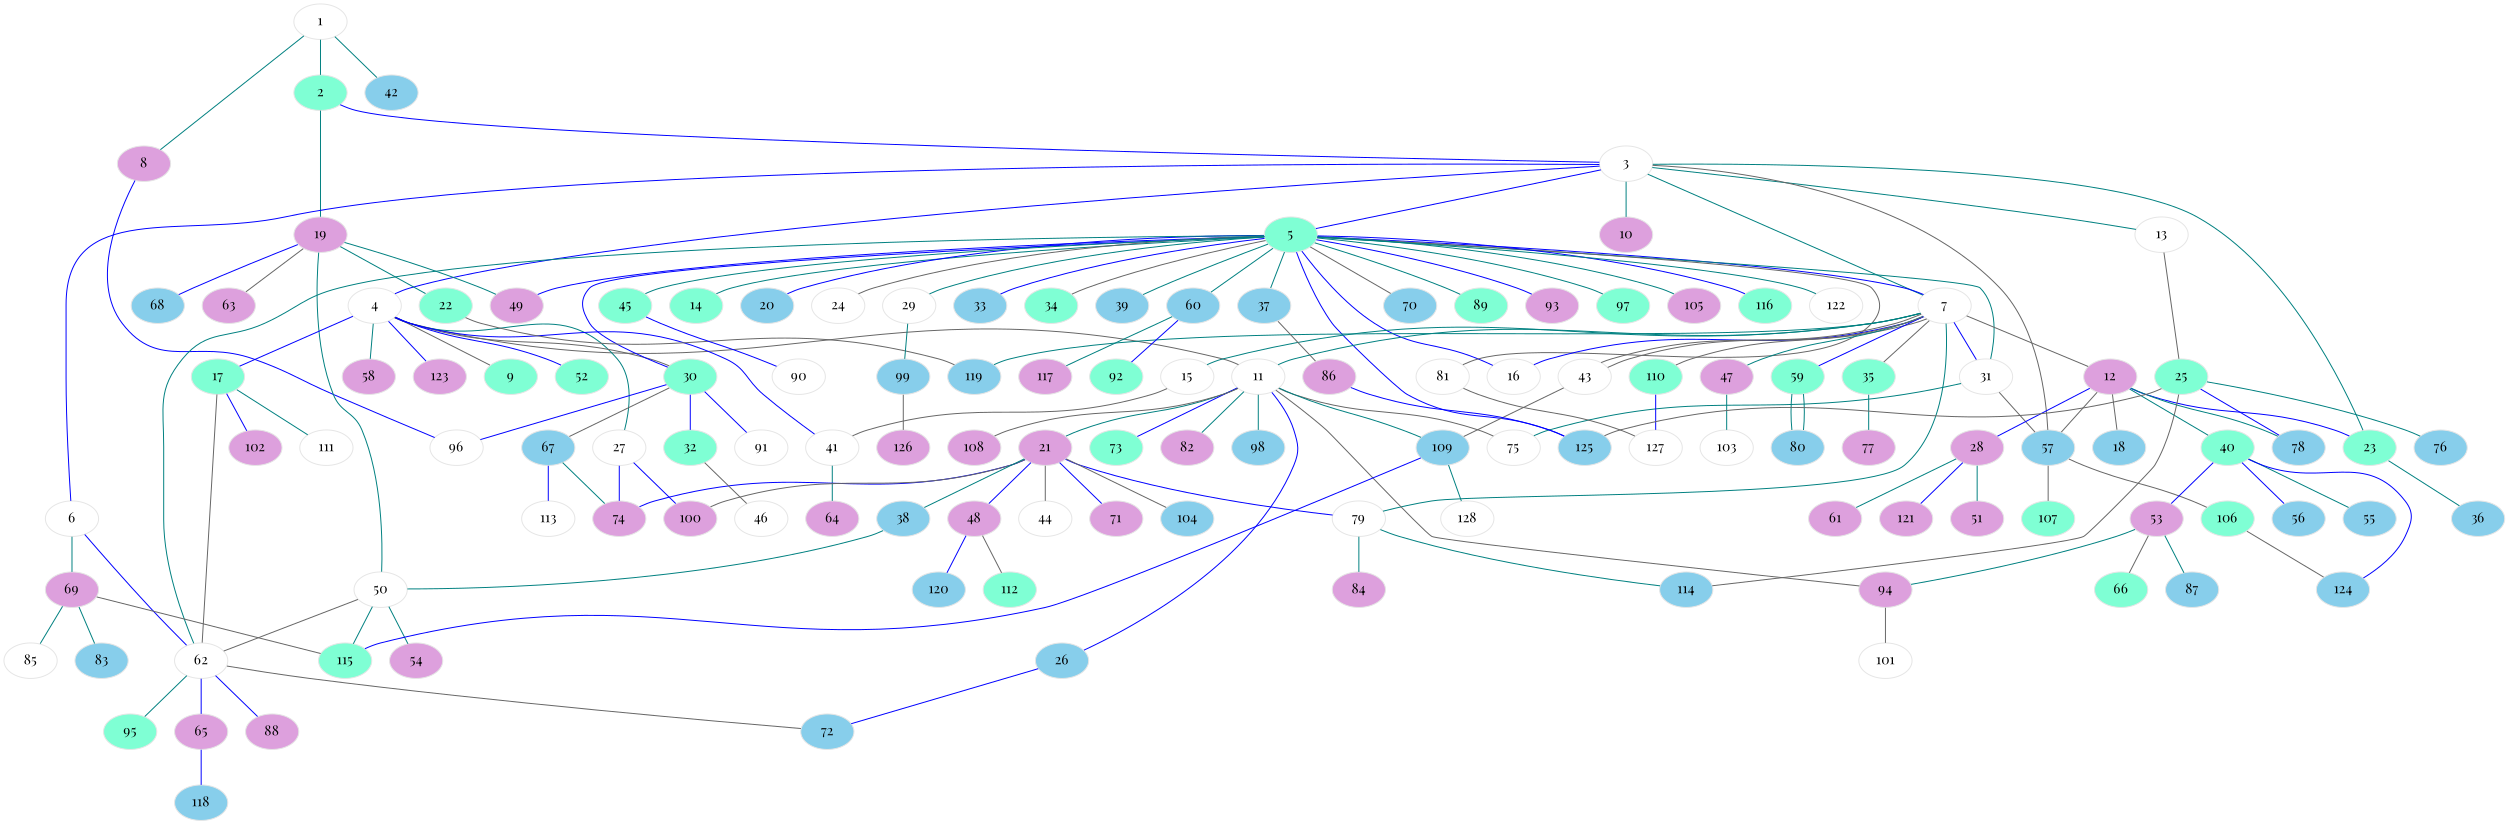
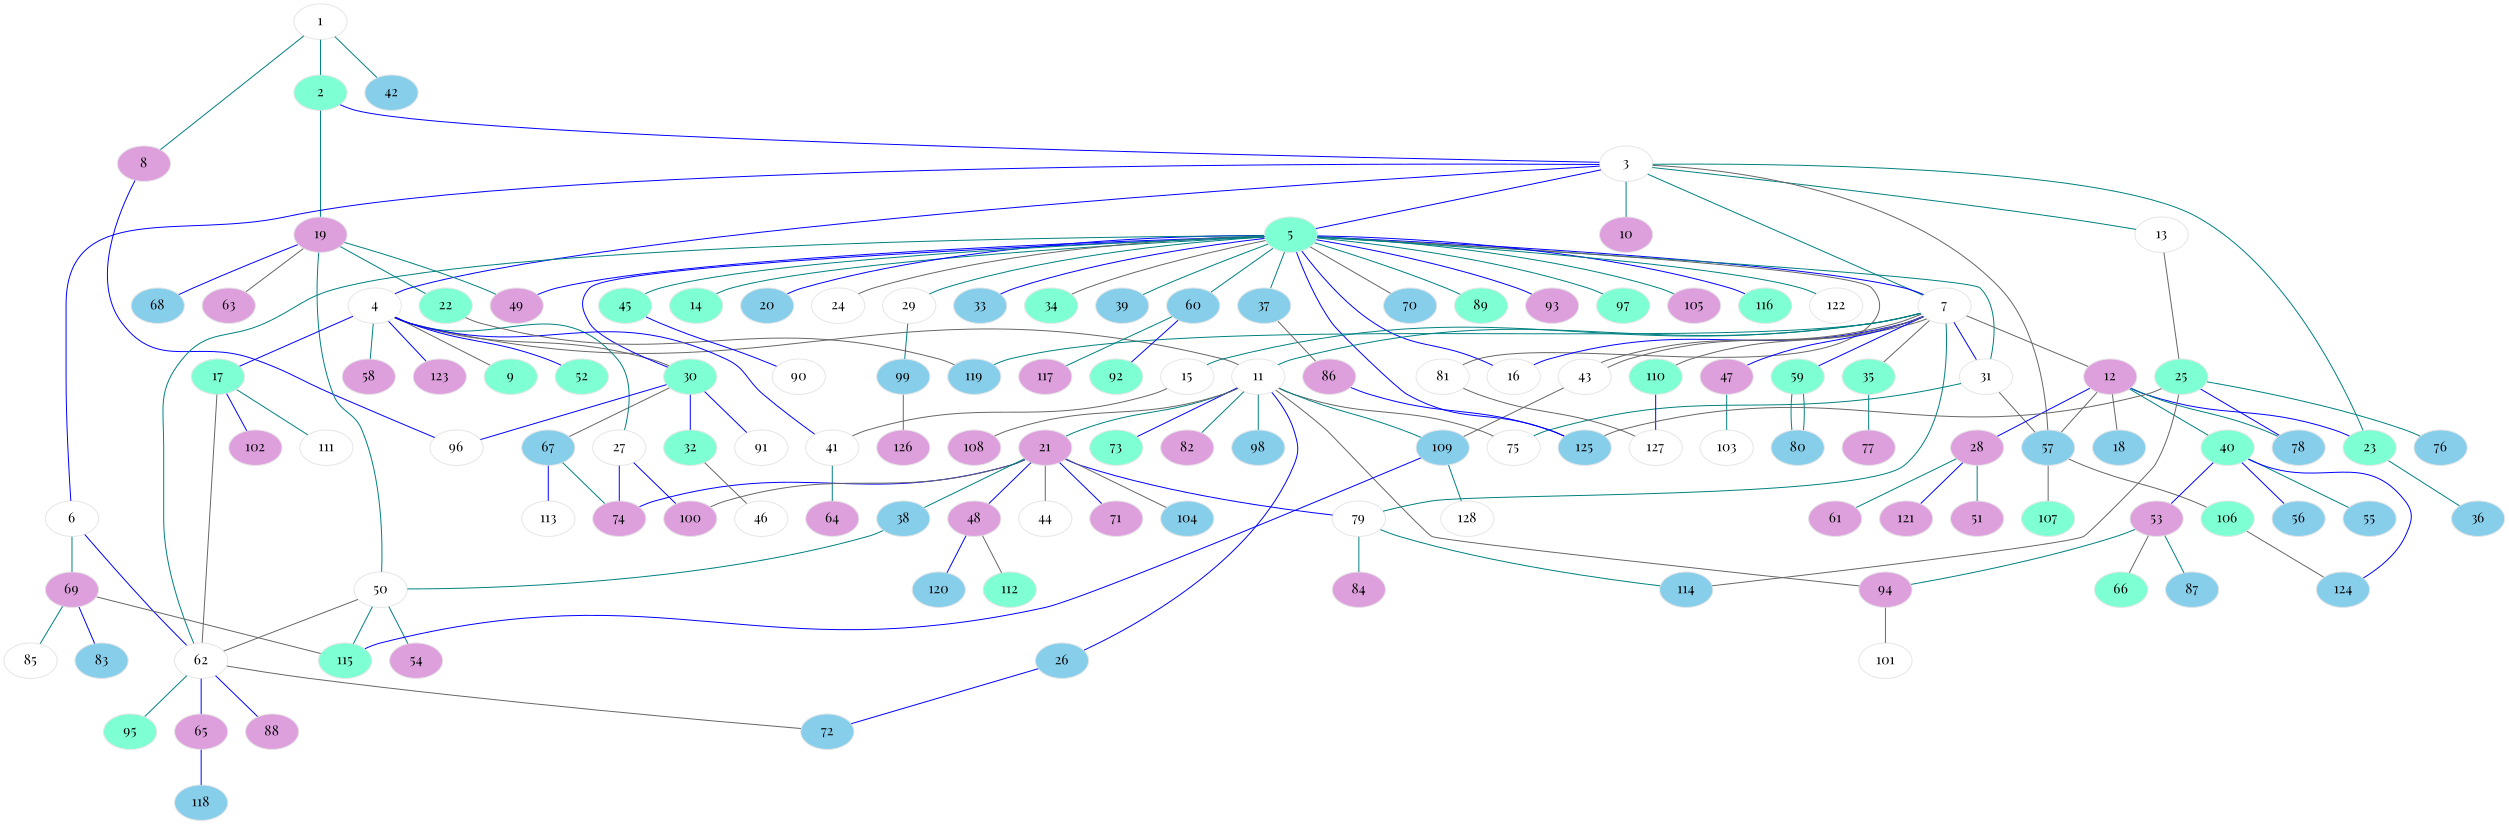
edge "7" -- "47": color teal -> blue
edge "69" -- "83": color teal -> blue
